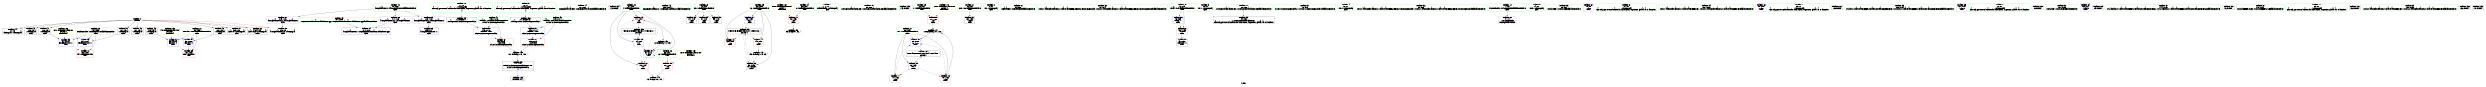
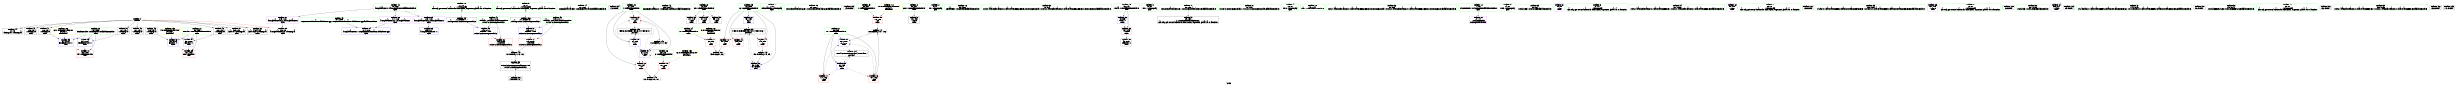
node "NodeID: 18": added
node "NodeID: 72": added
